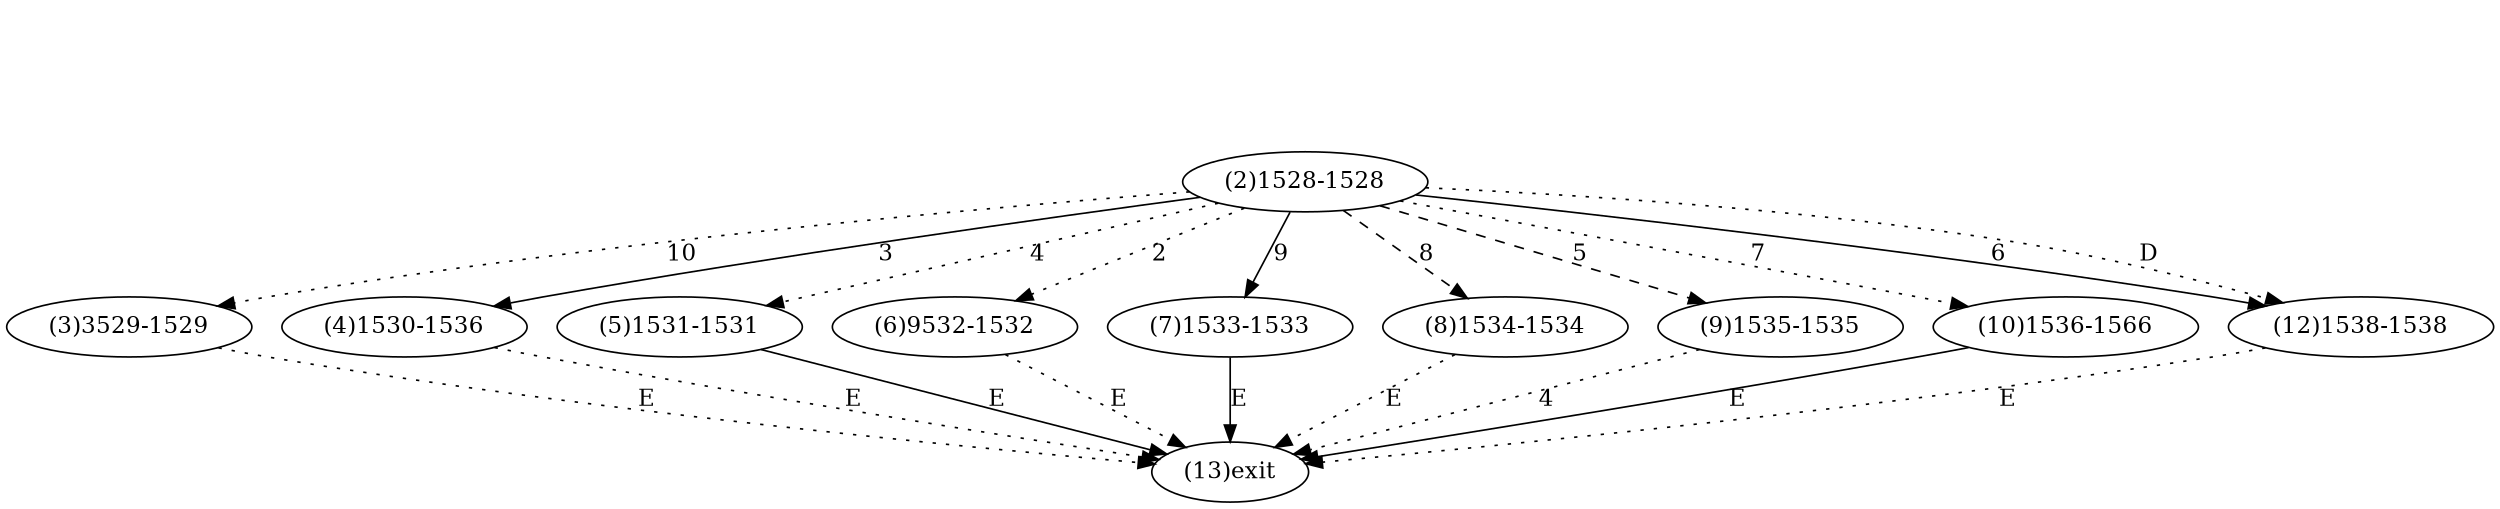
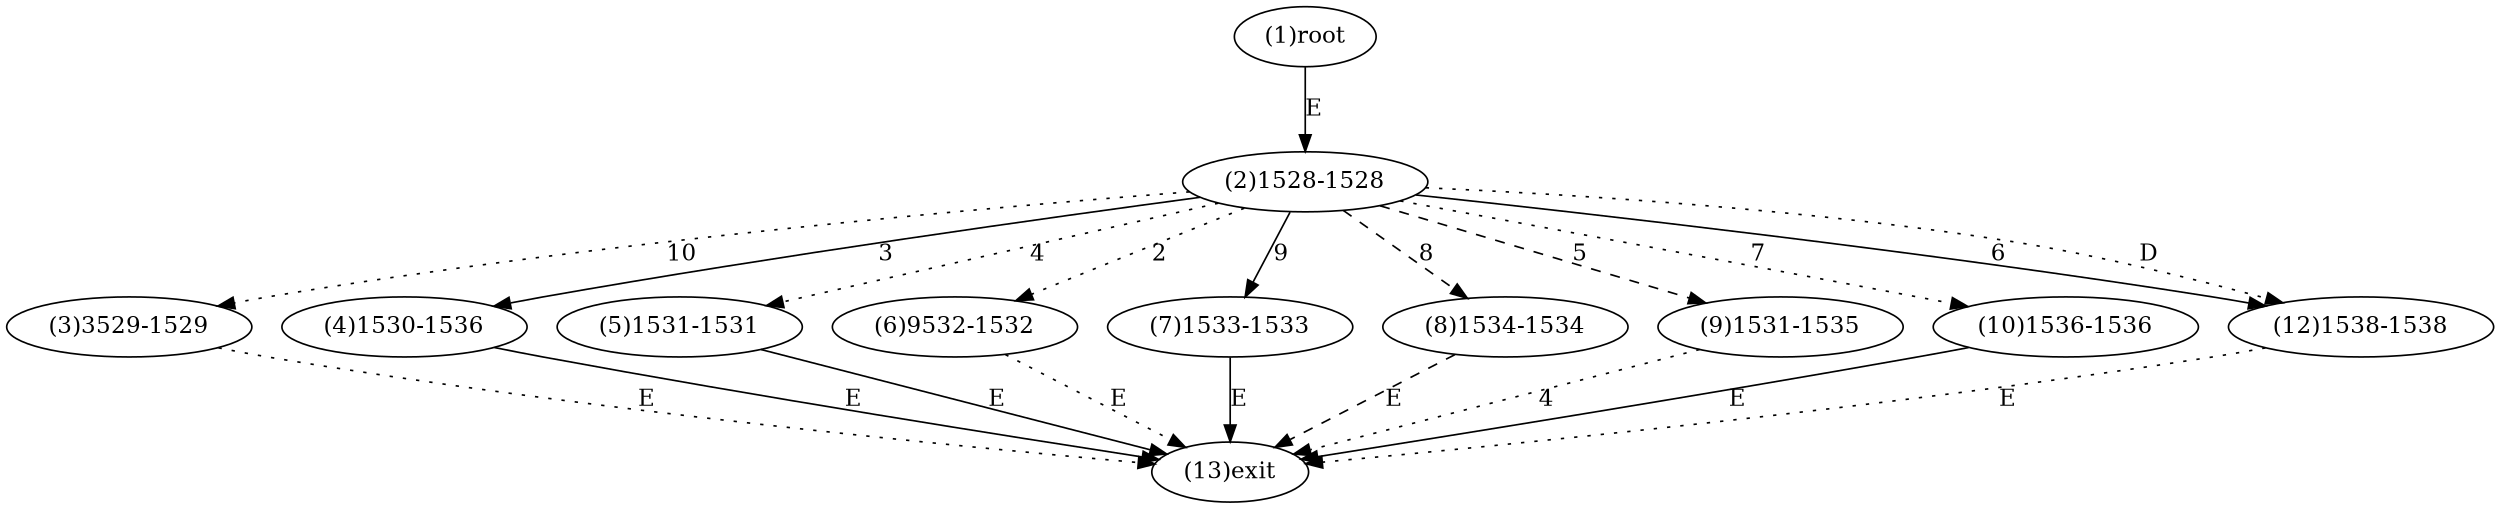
node "(1)root": added
node "(9)1535-1535": label "(9)1535-1535" -> "(9)1531-1535"
node "(10)1536-1566": label "(10)1536-1566" -> "(10)1536-1536"
edge "(8)1534-1534" -> "(13)exit": style dotted -> dashed
edge "(4)1530-1536" -> "(13)exit": style dotted -> solid
